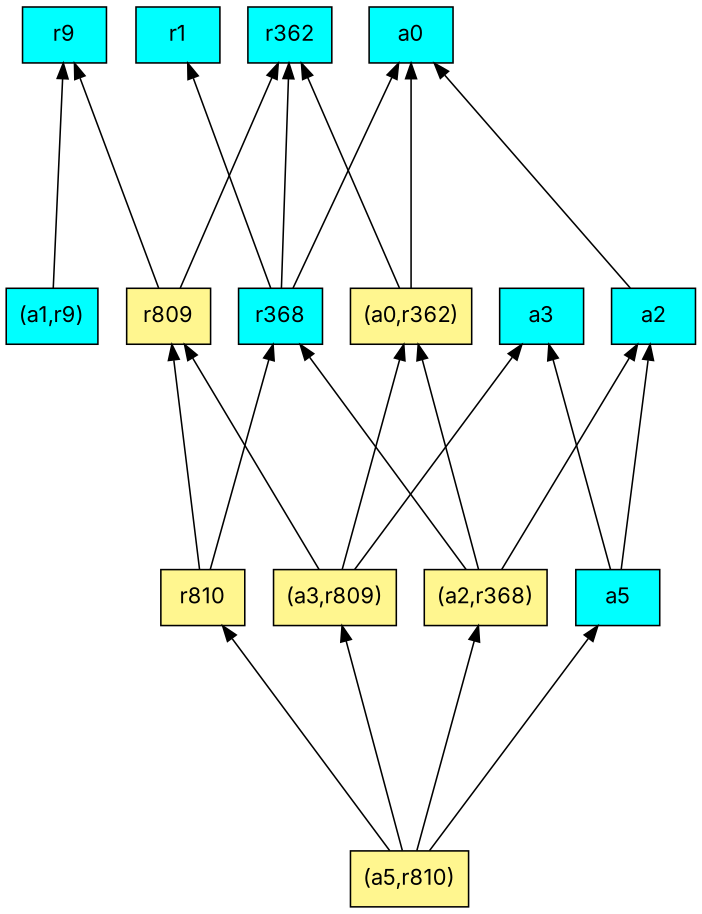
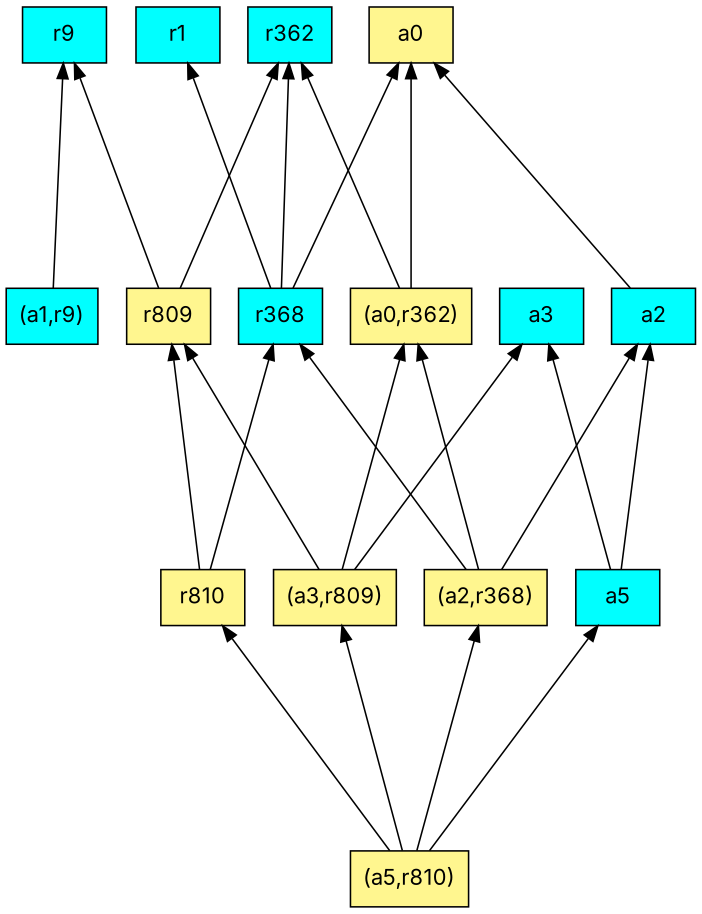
node "a0": fillcolor cyan -> khaki1
